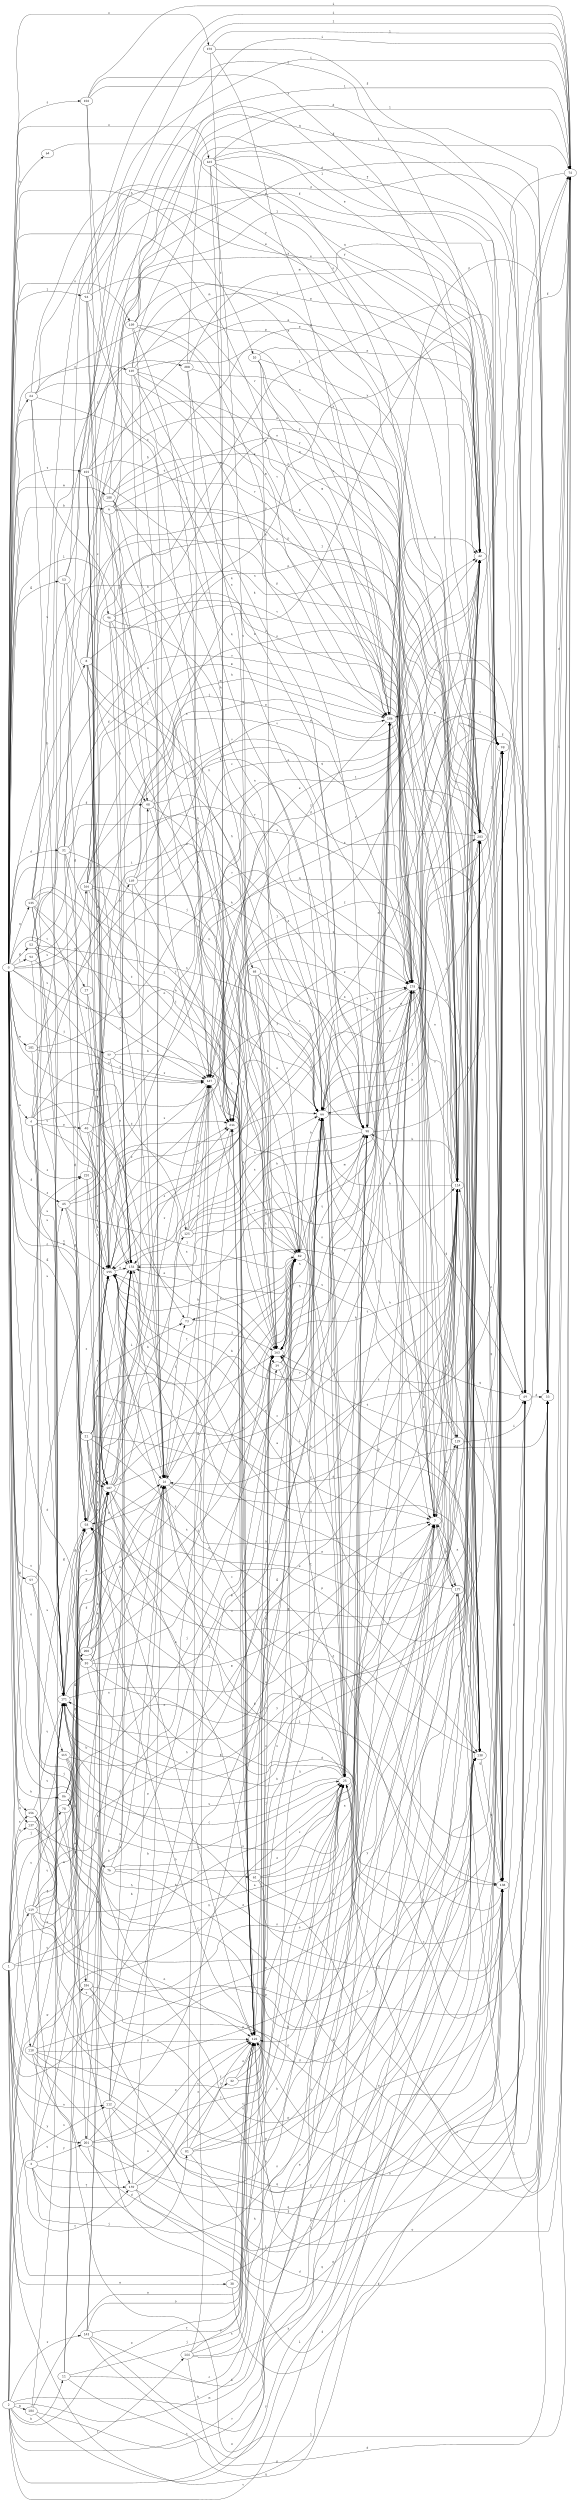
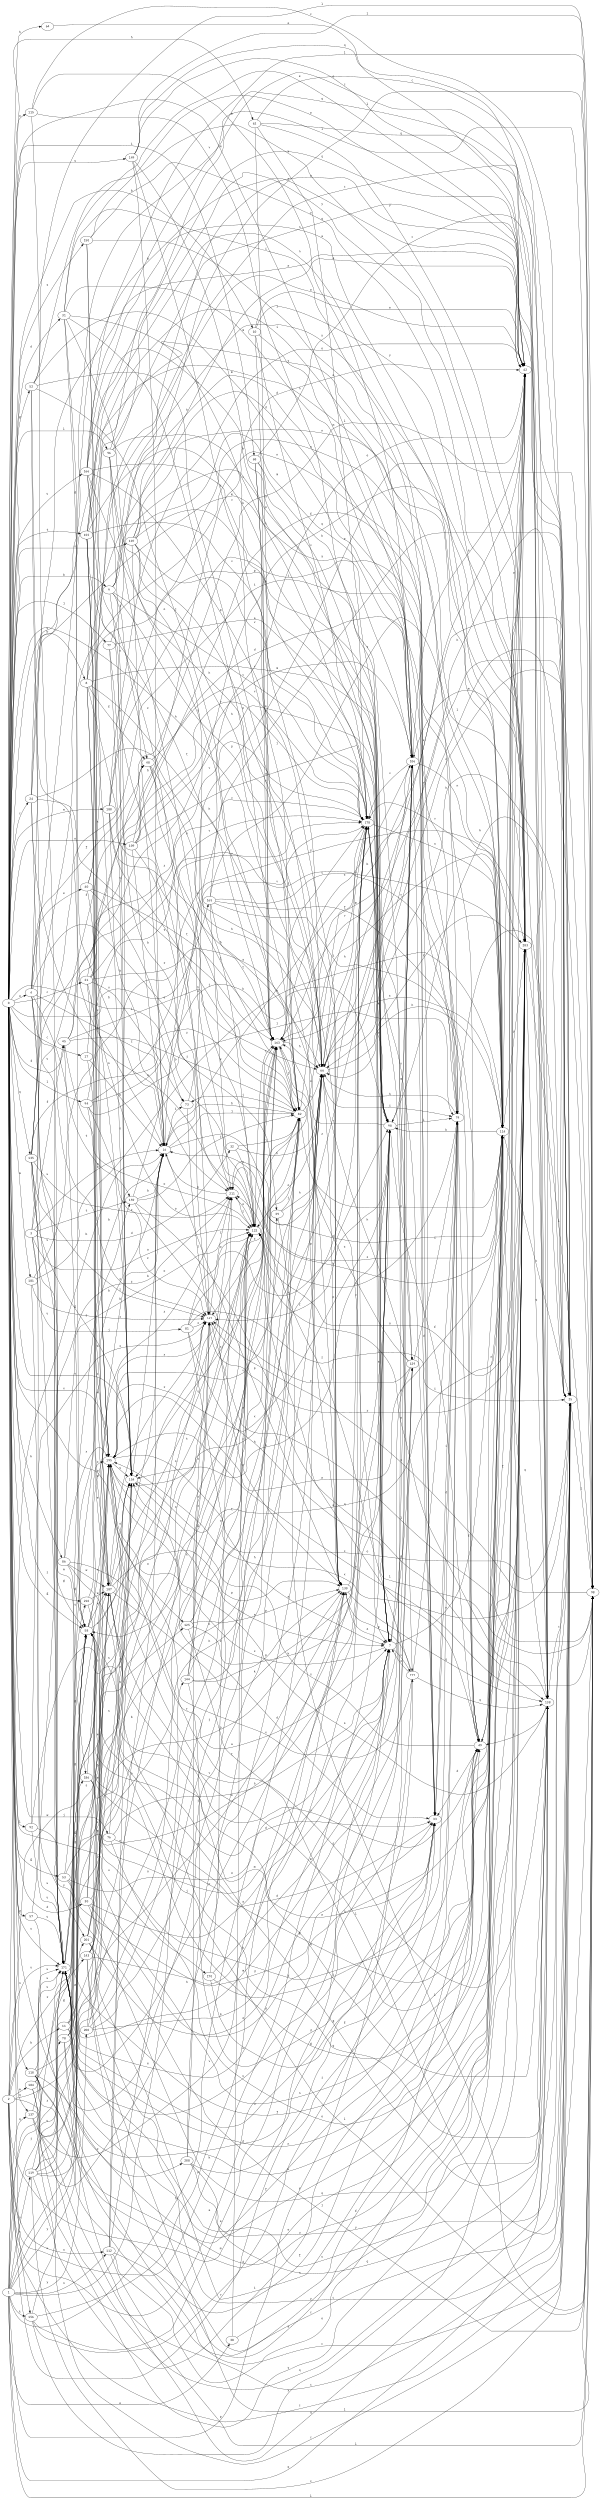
edge "66" -> "211": now "66" -> "122"
edge "115" -> "201": now "115" -> "171"
edge "187" -> "33": now "58" -> "33"
